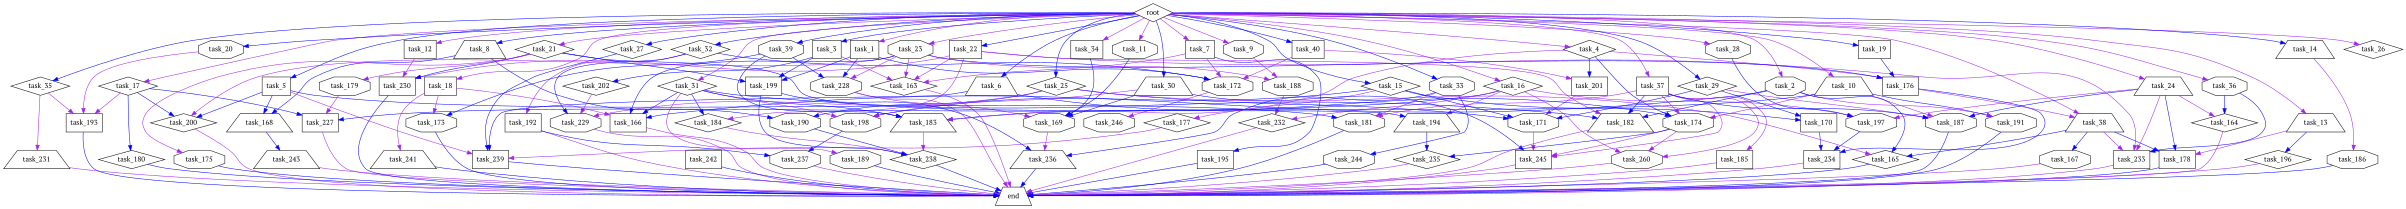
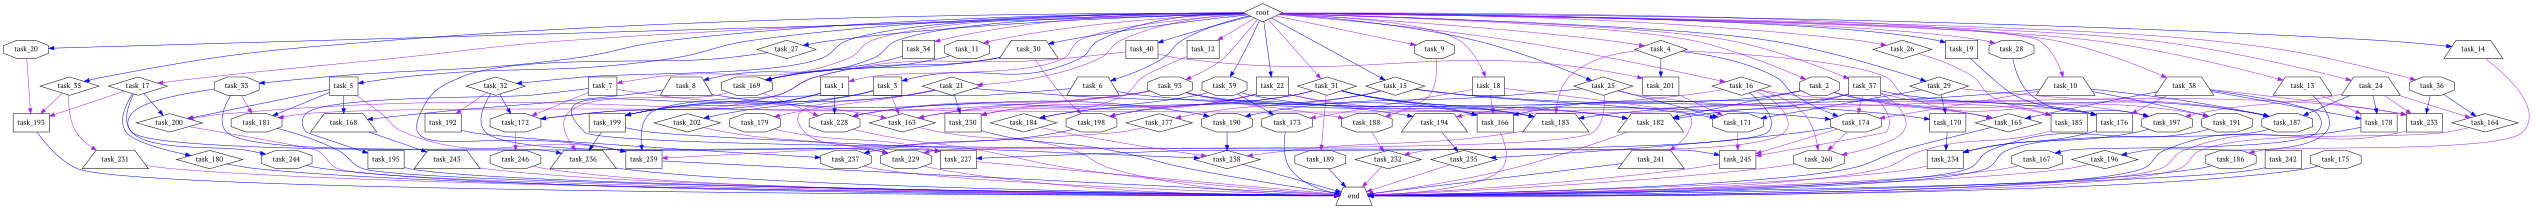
node "task_23": label "task_23" -> "task_93"
edge "task_21" -> "task_175": now "task_21" -> "task_227"
edge "task_26" -> "task_185": added
edge "task_176" -> "task_38": reversed
edge "task_228" -> "task_169": reversed
edge "task_10" -> "task_187": color purple -> blue
edge "task_192" -> "end": now "task_246" -> "end"
